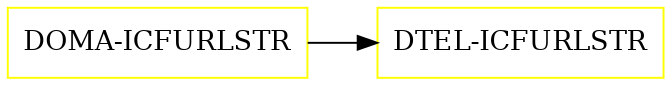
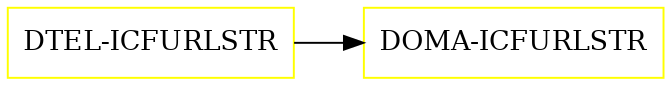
edge "DOMA-ICFURLSTR" -> "DTEL-ICFURLSTR": reversed
